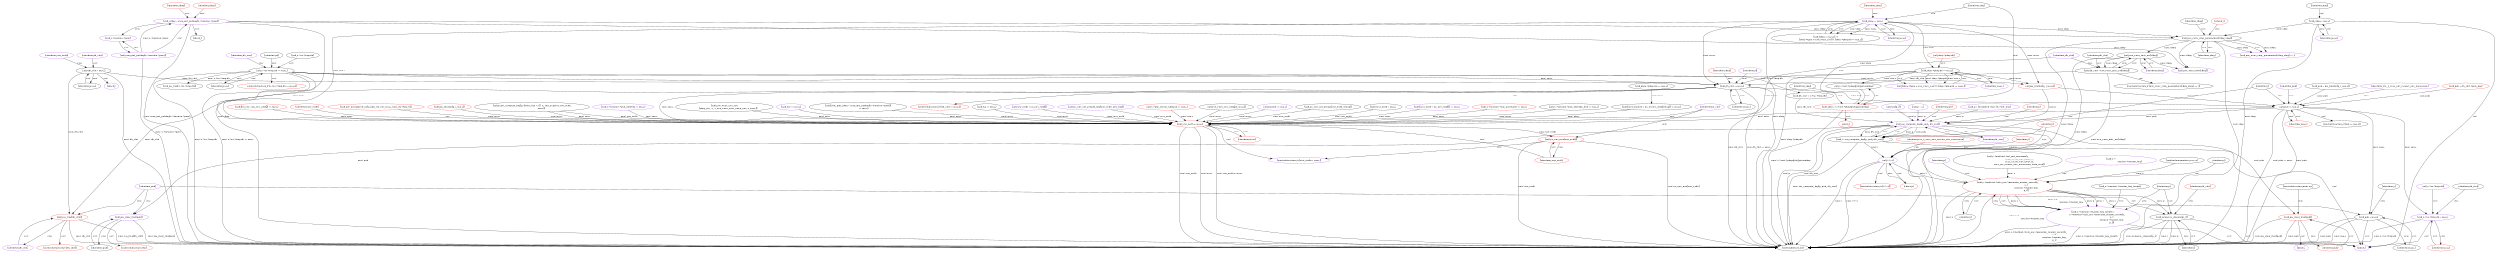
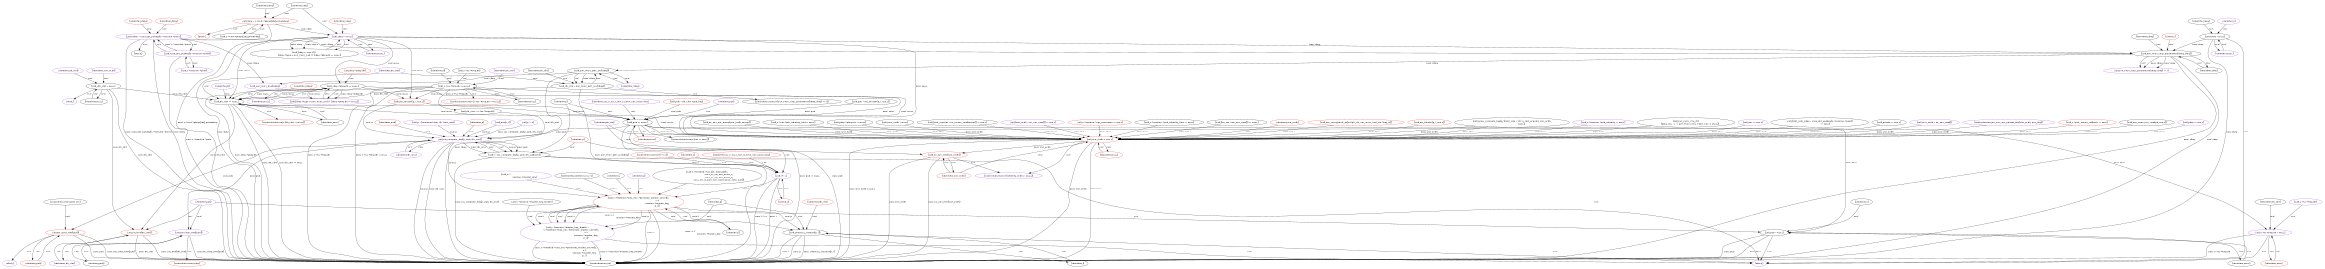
node "(Identifier,n)": added
edge "(Call,*clkey = X509_get_pubkey(s->session->peer))" -> "(Call,s->session->peer)": now "(Call,*clkey = X509_get_pubkey(s->session->peer))" -> "(Call,X509_get_pubkey(s->session->peer))"
edge "(Call,EVP_PKEY_cmp_parameters(clkey, skey))" -> "(Call,EVP_PKEY_free(clkey))": removed, label "DDG: clkey"
edge "(Call,skey->pkey.dh == NULL)" -> "(Call,s->cert->pkeys[idx].privatekey)": now "(Call,skey->pkey.dh == NULL)" -> "(Call,dh_clnt == NULL)"
node "(Call,DH_free(s->s3->tmp.dh))": removed
edge "(Call,pkey->pkey.rsa == NULL)" -> "(Call,(clnt_ecpoint = EC_POINT_new(group)) == NULL)": now "(Call,pkey->pkey.rsa == NULL)" -> "(Call,srvr_ecdh != NULL)"
node "(Call,(bn_ctx = BN_CTX_new()) == NULL)": color red -> black
node "(Call,rsa == NULL)": label "(Call,rsa == NULL)" -> "(Call,private == NULL)"
node "(Call,EC_KEY_set_private_key(srvr_ecdh, priv_key))": label "(Call,EC_KEY_set_private_key(srvr_ecdh, priv_key))" -> "(MethodReturn,EC_KEY_set_private_key(srvr_ecdh, priv_key))"
node "(Call,ecpoint == NULL)": label "(Call,ecpoint == NULL)" -> "(Call,pkey == NULL)"
edge "(Call,p -= 2)" -> "(Call,DH_compute_key(p, pub, dh_srvr))": label "DDG: p" -> "DDG: DH_compute_key(p, pub, dh_srvr)"
node "(Call,s->ctx->psk_identity_hint != NULL)": added
node "(Call,i = DH_compute_key(p, pub, dh_srvr))": label "(Call,i = DH_compute_key(p, pub, dh_srvr))" -> "(Call,i = DH_compute_key(p, pub, dh_callback))"
node "(ControlStructure,if (srvr_ecdh != NULL))": label "(ControlStructure,if (srvr_ecdh != NULL))" -> "(ControlStructure,if (identity_ecdh != NULL))"
edge "(Call,i <= 0)" -> "(ControlStructure,if (i <= 0))": reversed
node "(ControlStructure,if (dh_clnt))": removed
